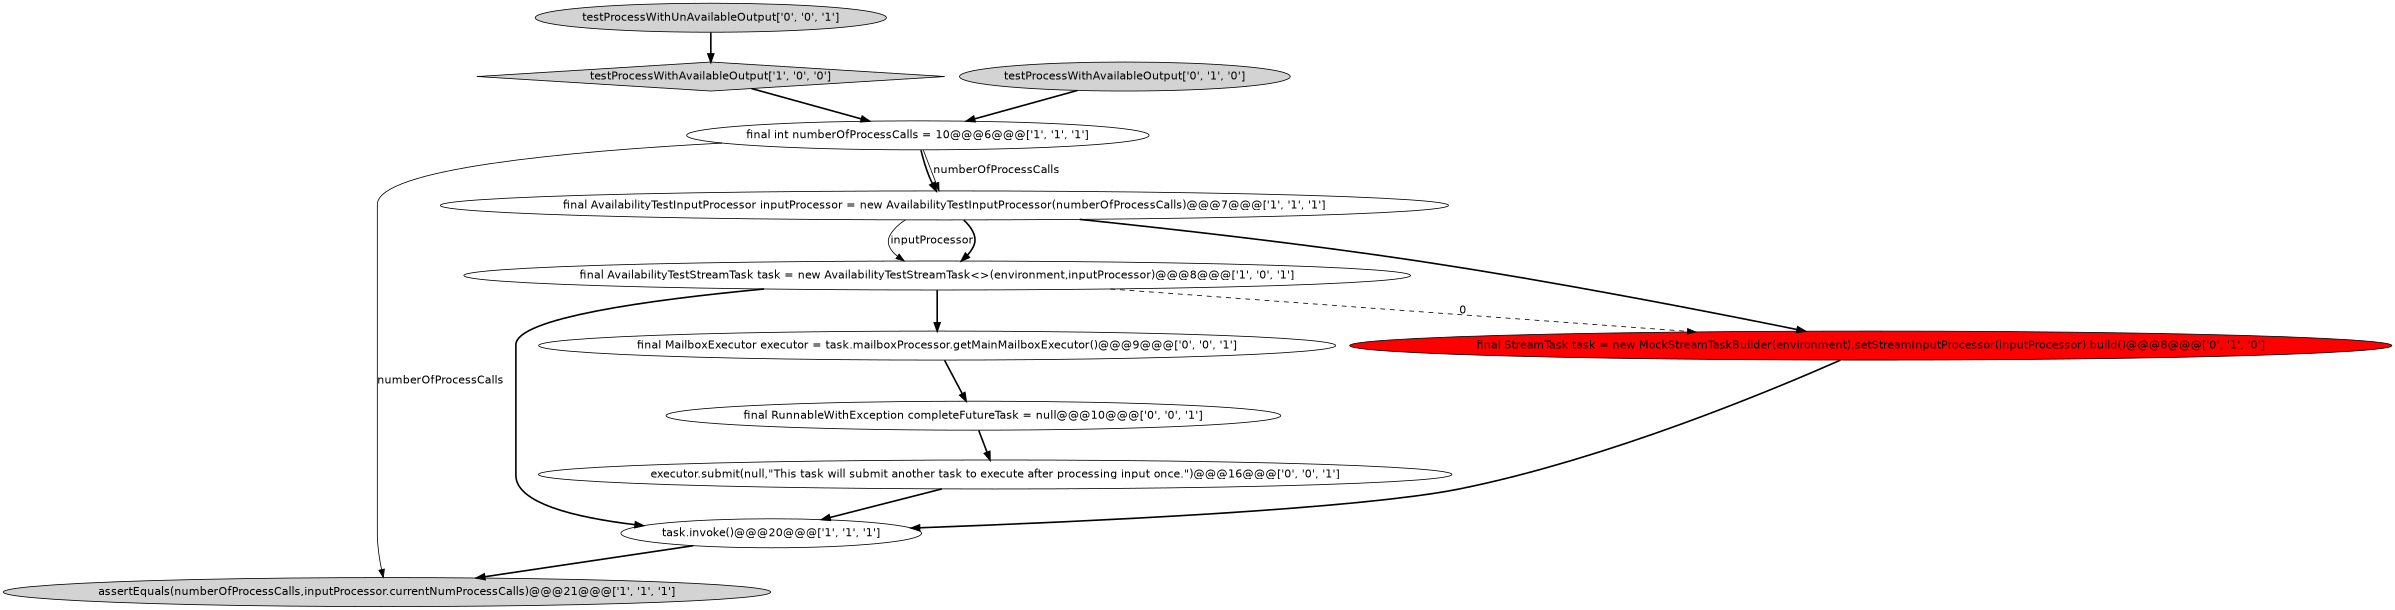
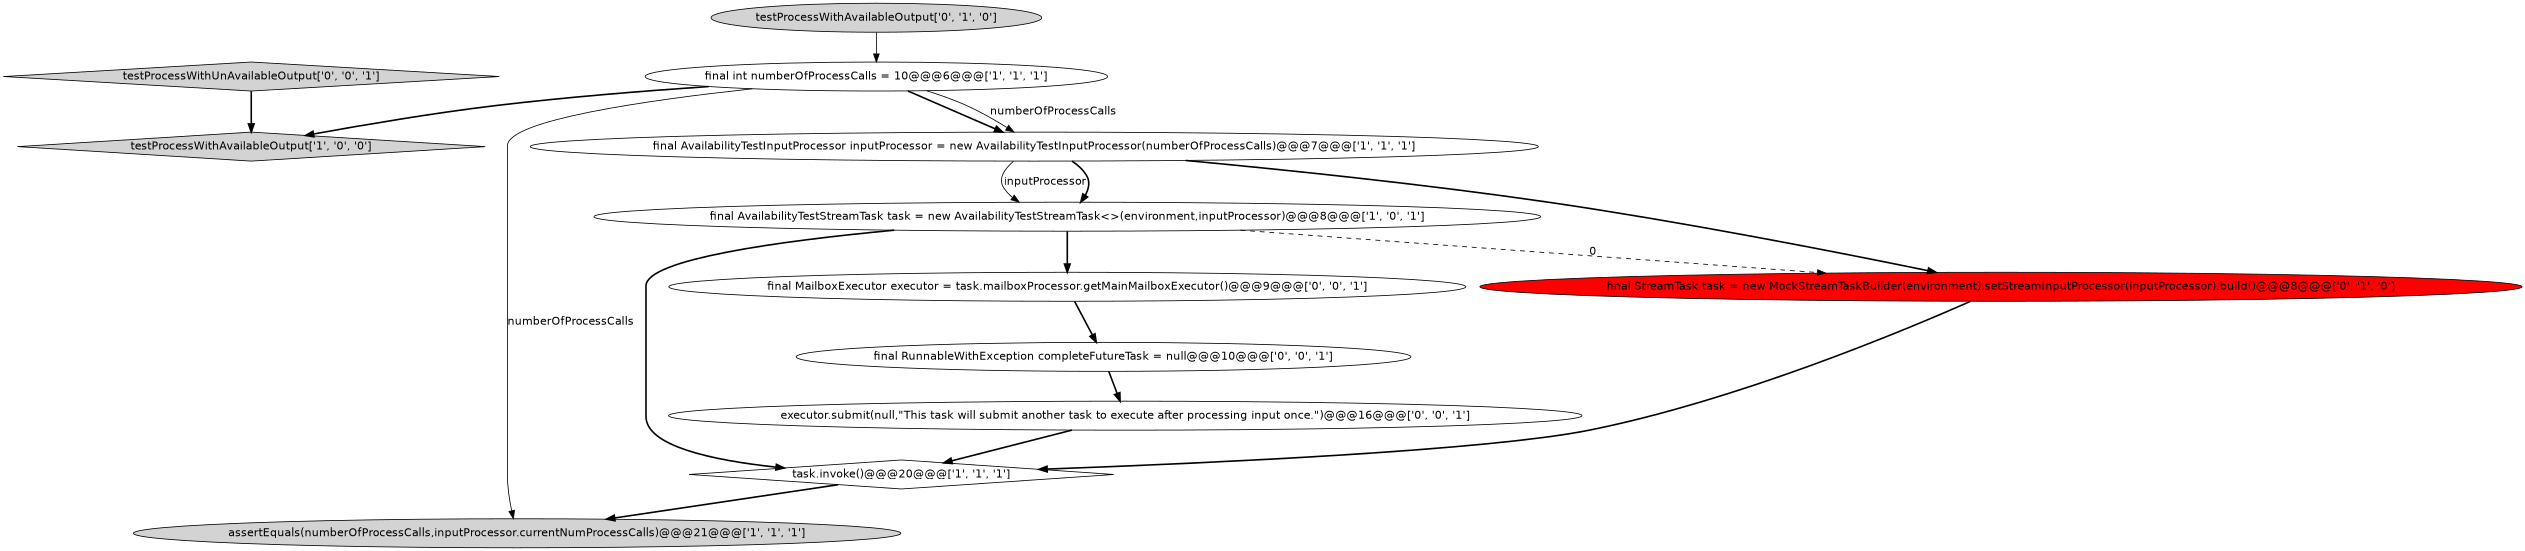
node "testProcessWithUnAvailableOutput['0', '0', '1']": shape ellipse -> diamond
edge "testProcessWithAvailableOutput['1', '0', '0']" -> "final int numberOfProcessCalls = 10@@@6@@@['1', '1', '1']": reversed
edge "testProcessWithAvailableOutput['0', '1', '0']" -> "final int numberOfProcessCalls = 10@@@6@@@['1', '1', '1']": style bold -> solid
node "task.invoke()@@@20@@@['1', '1', '1']": shape ellipse -> diamond
